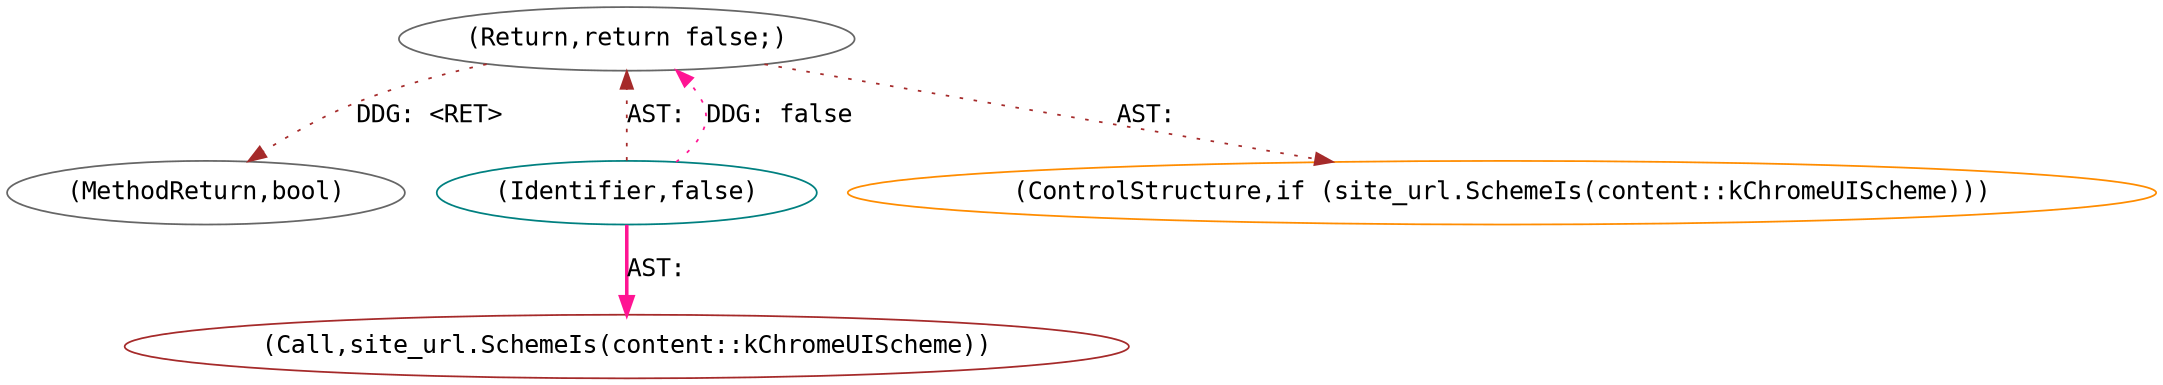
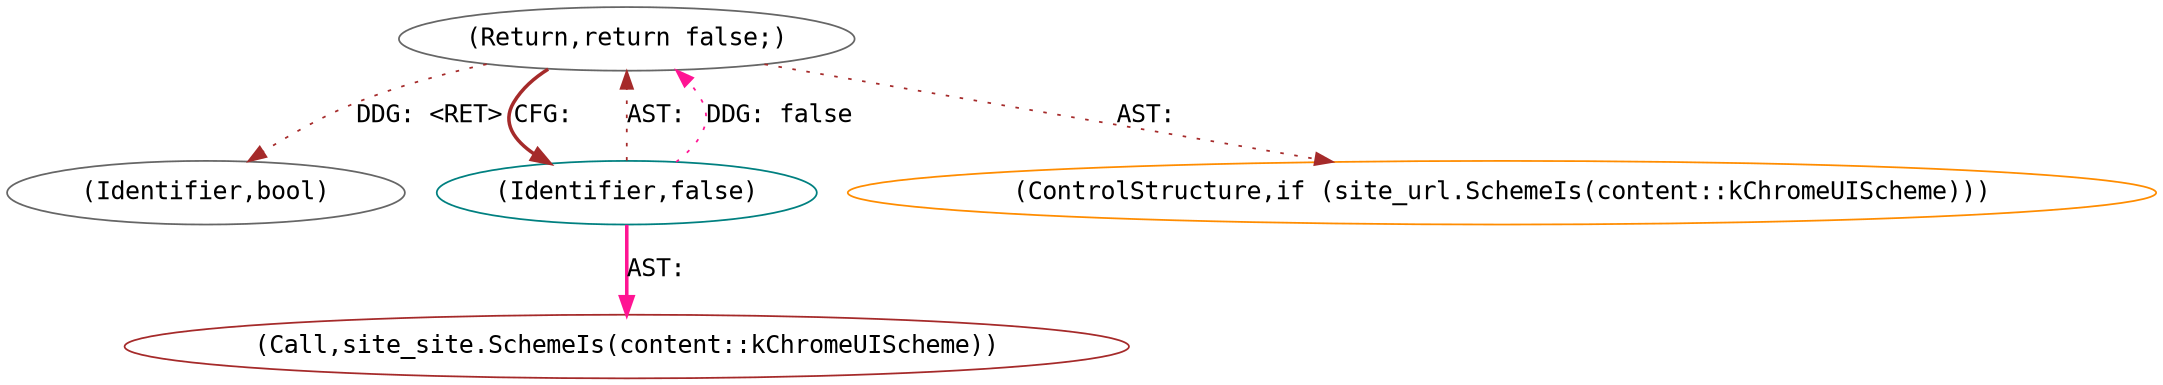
edge "(Return,return false;)" -> "(Identifier,false)": added, label "CFG:"
node "(MethodReturn,bool)": label "(MethodReturn,bool)" -> "(Identifier,bool)"
node "(Call,site_url.SchemeIs(content::kChromeUIScheme))": label "(Call,site_url.SchemeIs(content::kChromeUIScheme))" -> "(Call,site_site.SchemeIs(content::kChromeUIScheme))"
